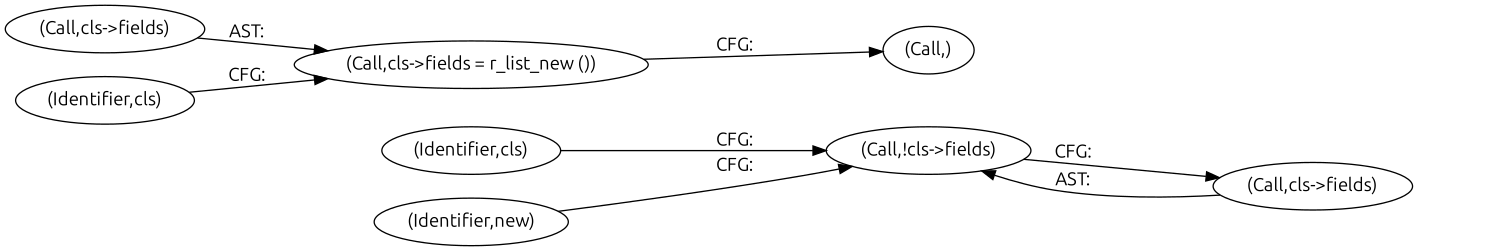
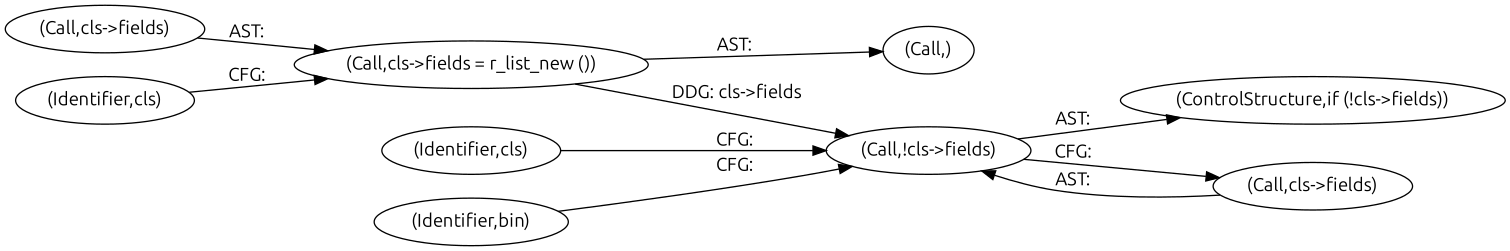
edge "(Call,cls->fields = r_list_new ())" -> "(Call,)": label "CFG: " -> "AST: "
node "(ControlStructure,if (!cls->fields))": added
edge "(Call,cls->fields = r_list_new ())" -> "(Call,!cls->fields)": added, label "DDG: cls->fields"
node "(Identifier,new)": label "(Identifier,new)" -> "(Identifier,bin)"
